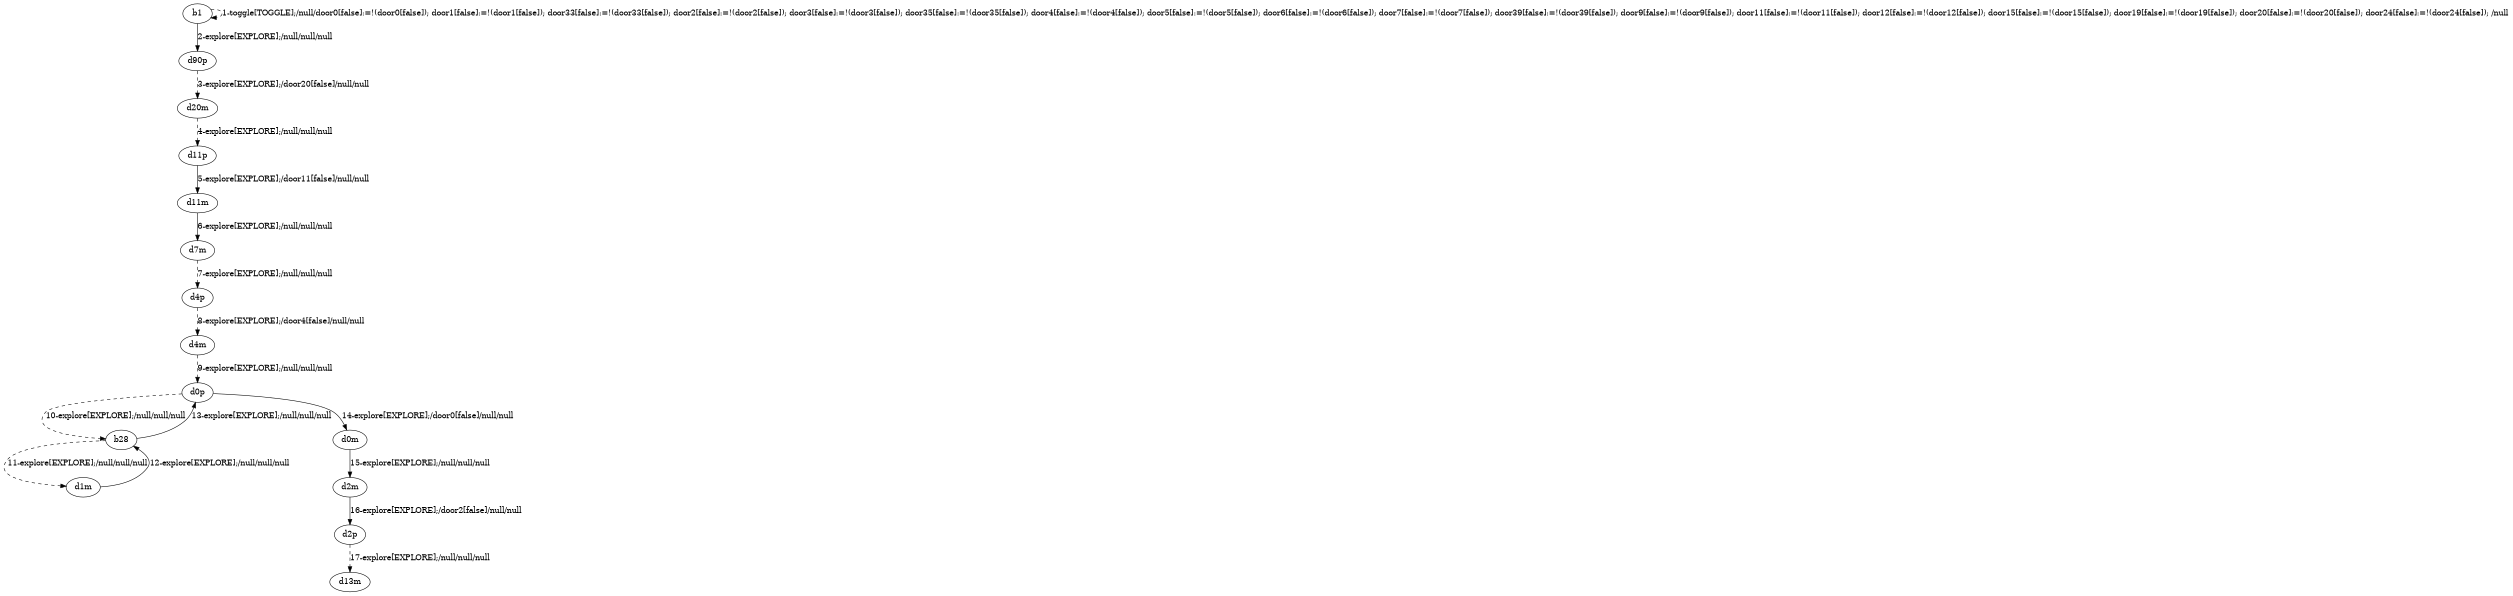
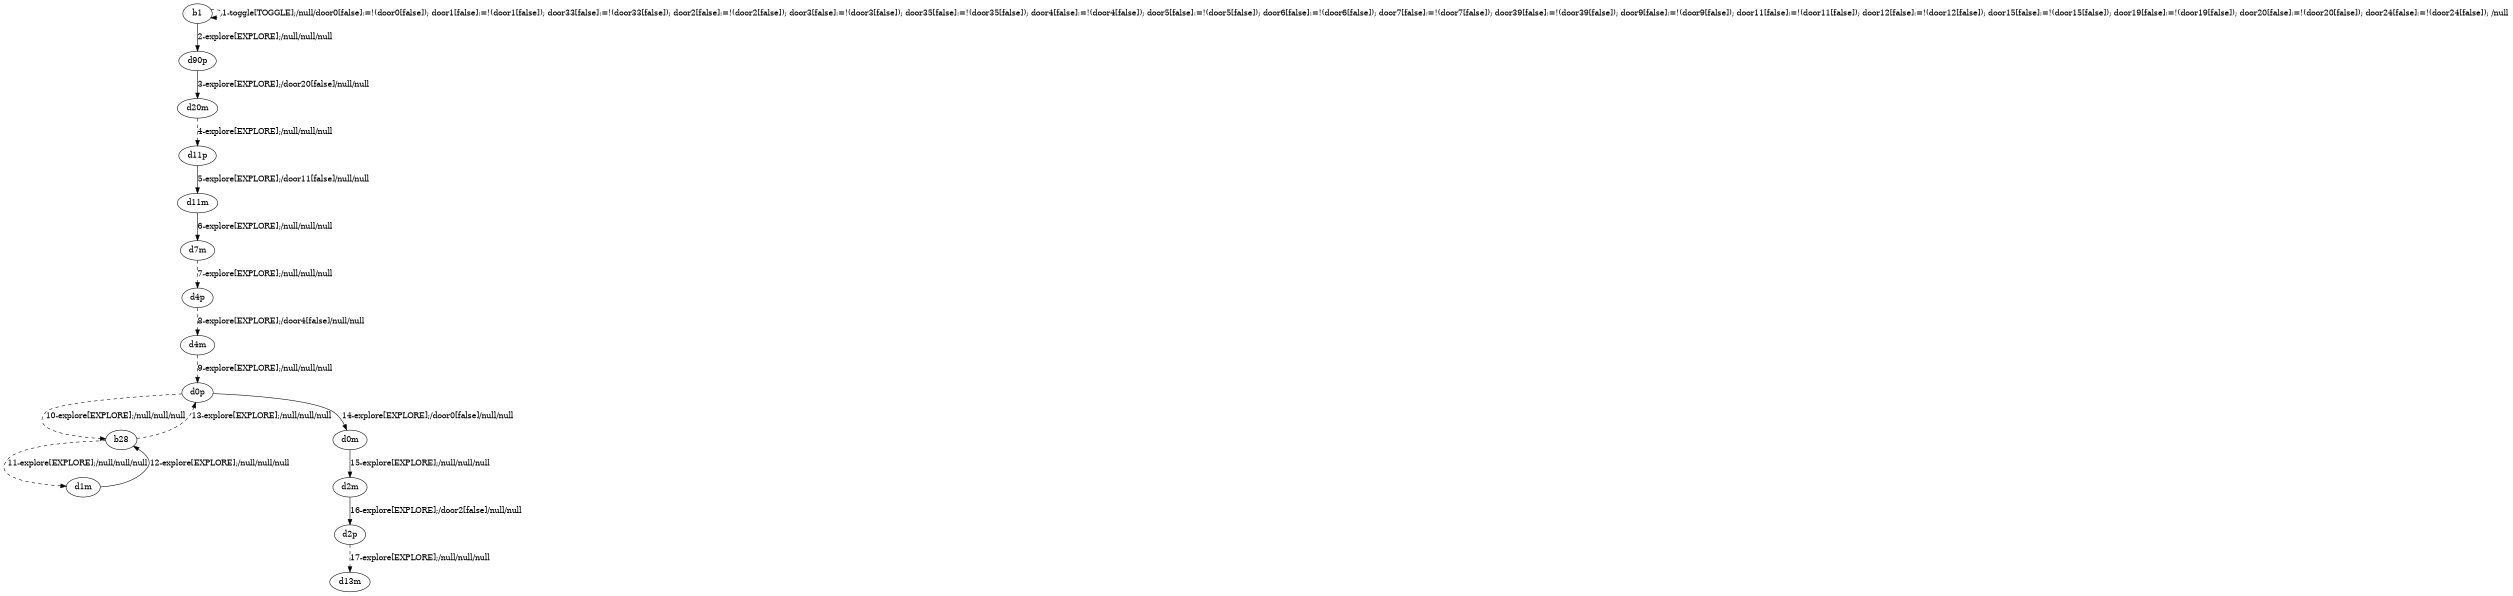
edge "d90p" -> "d20m": style dashed -> solid
edge "b28" -> "d0p": style solid -> dashed
